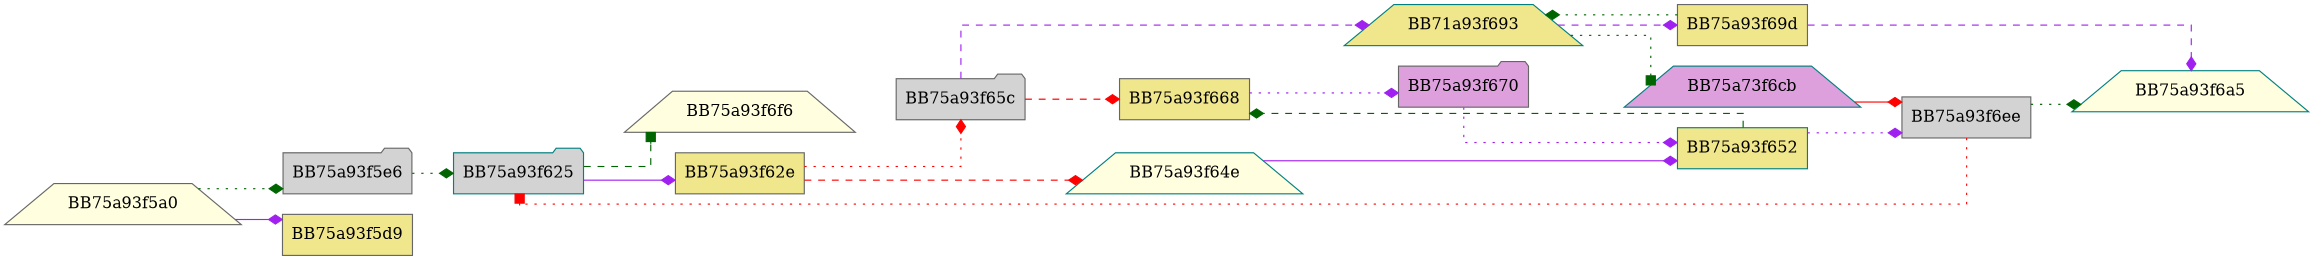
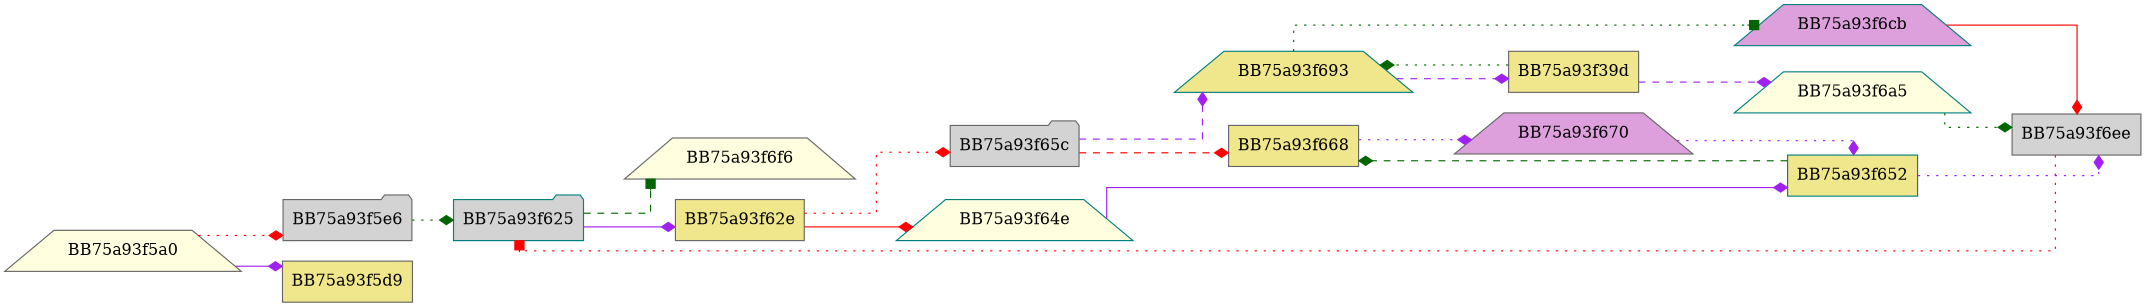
node "BB71a93f693": label "BB71a93f693" -> "BB75a93f693"
node "BB75a93f69d": label "BB75a93f69d" -> "BB75a93f39d"
node "BB75a93f670": shape folder -> trapezium
node "BB75a73f6cb": label "BB75a73f6cb" -> "BB75a93f6cb"
edge "BB75a93f6ee" -> "BB75a93f6a5": reversed
edge "BB75a93f62e" -> "BB75a93f64e": style dashed -> solid
edge "BB75a93f5a0" -> "BB75a93f5e6": color darkgreen -> red
